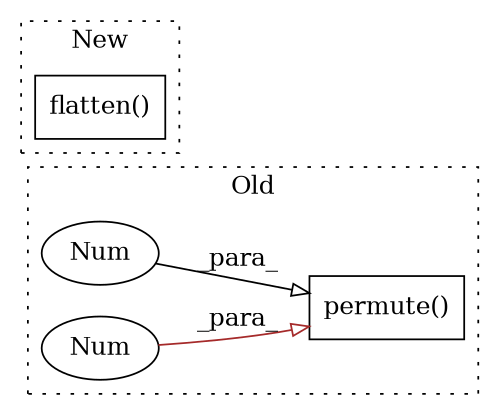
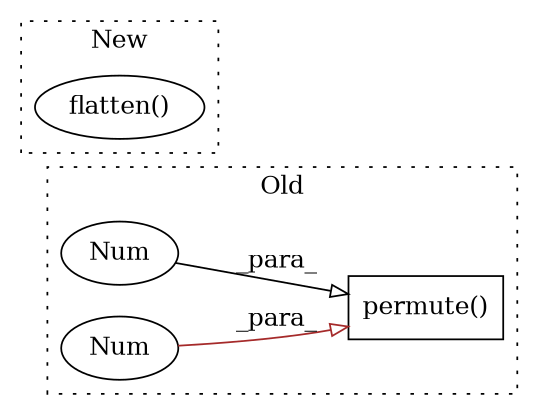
node "flatten()": shape box -> ellipse
